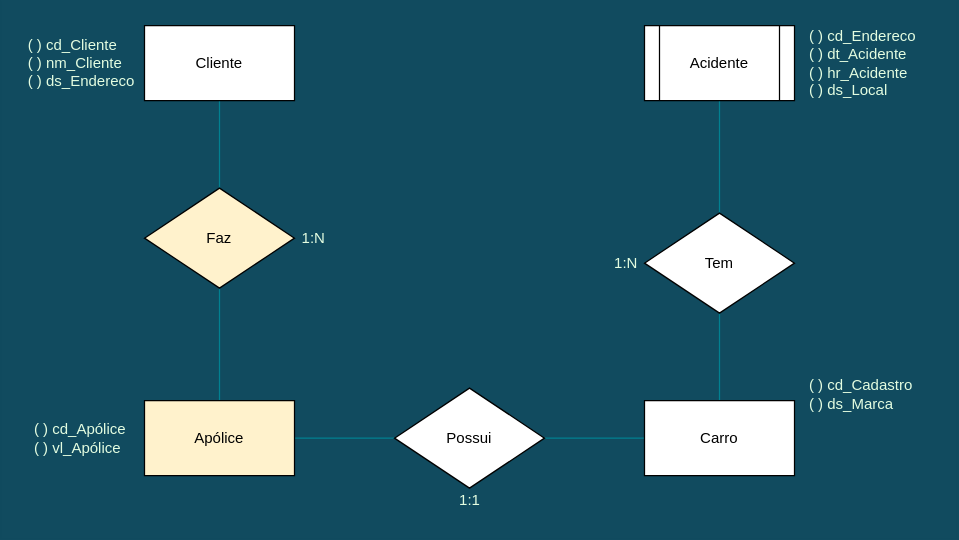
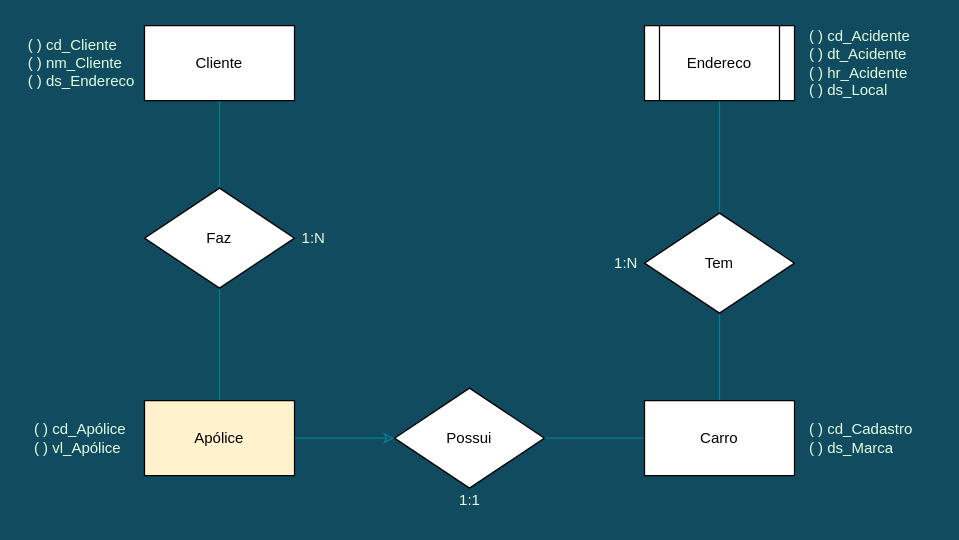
node "Acidente": label "Acidente" -> "Endereco"
node "( ) cd_Endereco ( ) dt_Acidente ( ) hr_Acidente ( ) ds_Local": label "( ) cd_Endereco ( ) dt_Acidente ( ) hr_Acidente ( ) ds_Local" -> "( ) cd_Acidente ( ) dt_Acidente ( ) hr_Acidente ( ) ds_Local"
node "Faz": fillcolor #fff2cc -> #ffffff
node "( ) cd_Cadastro ( ) ds_Marca": moved (869, 394) -> (869, 438)
edge "Apólice" -- "Possui": arrowhead none -> classic
